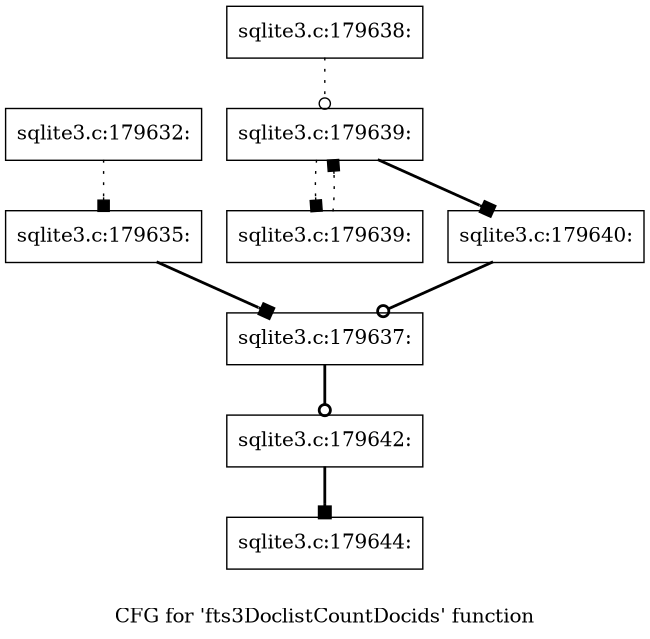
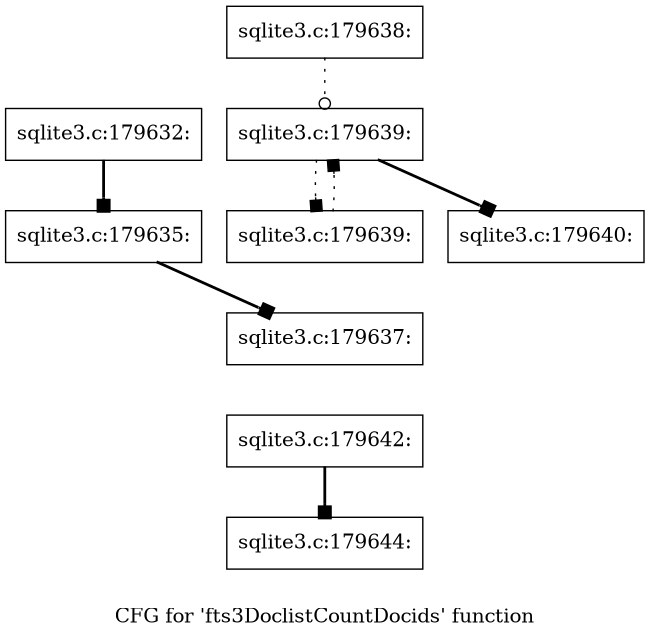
edge "sqlite3.c:179632:" -> "sqlite3.c:179635:": style dotted -> bold
edge "sqlite3.c:179640:" -> "sqlite3.c:179637:": removed
edge "sqlite3.c:179637:" -> "sqlite3.c:179642:": removed
